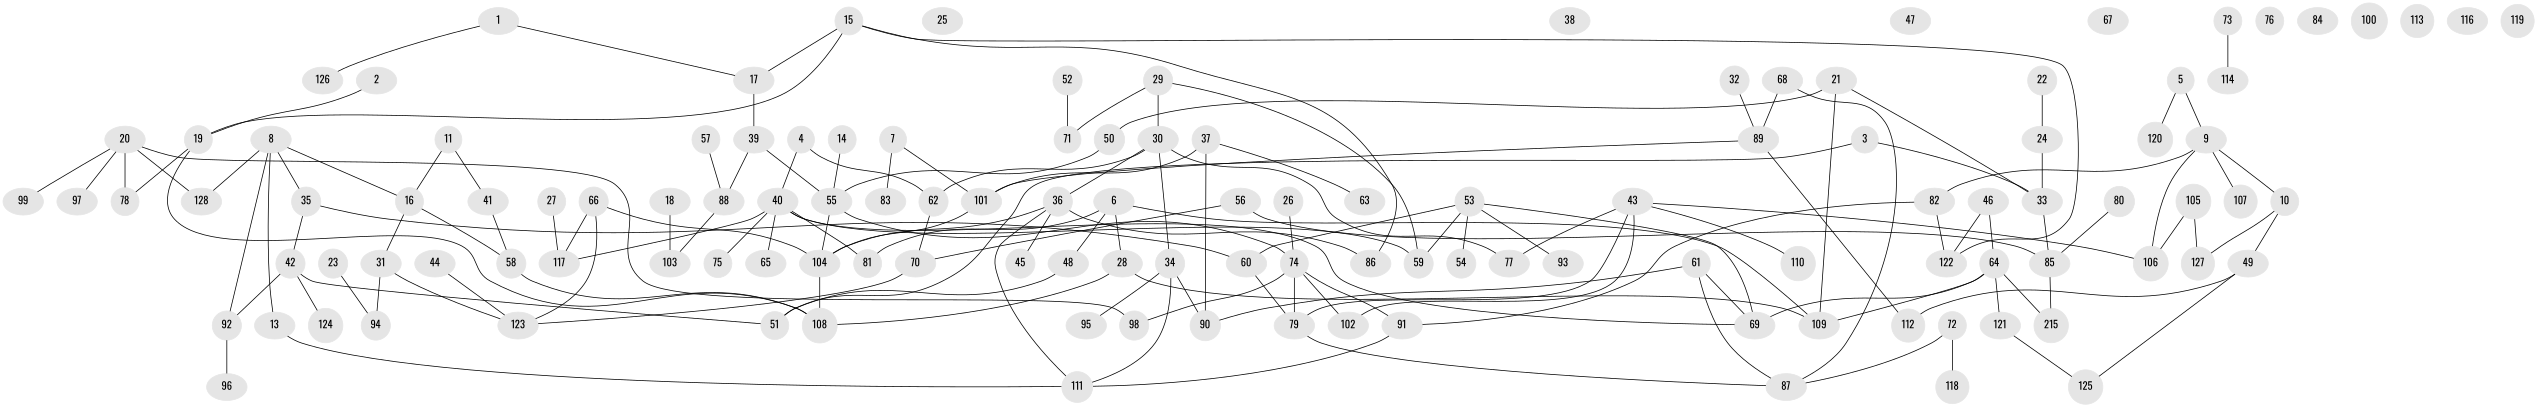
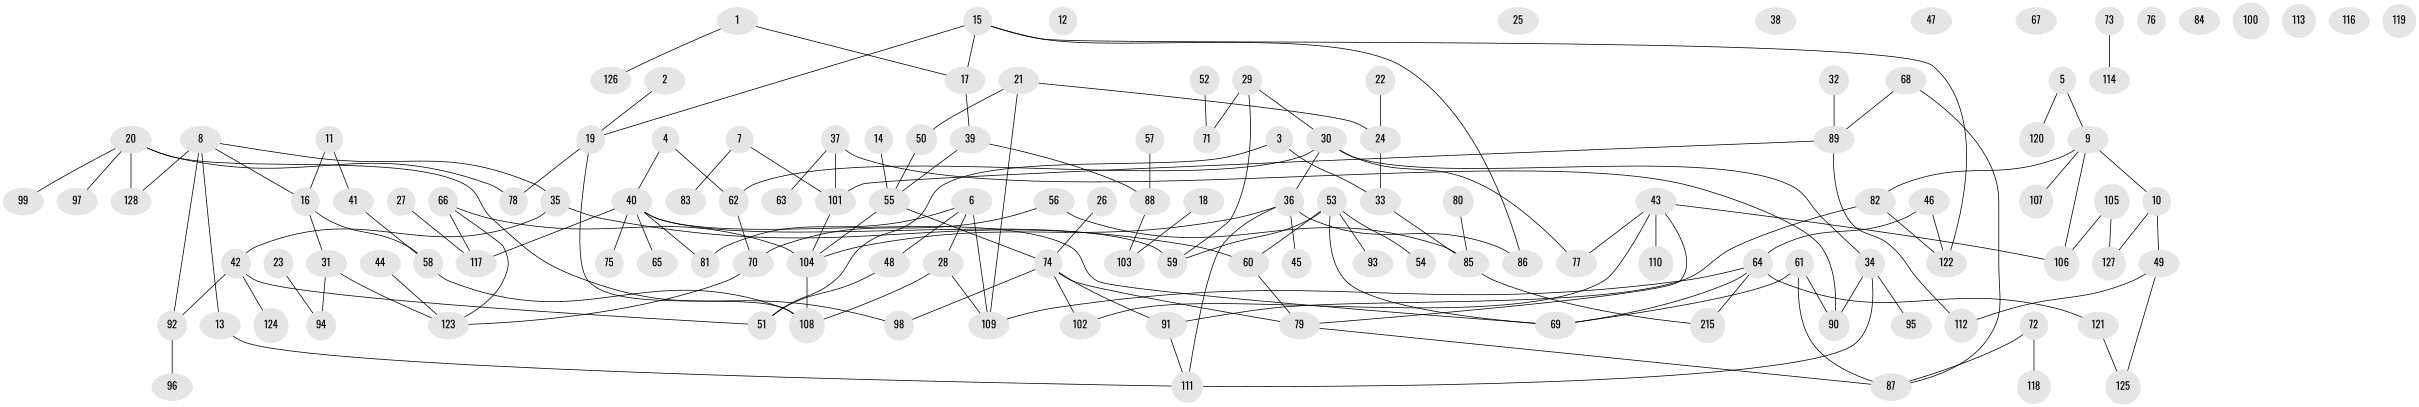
node "12": added
edge "21" -- "33": now "21" -- "24"
